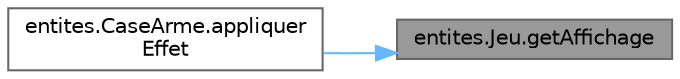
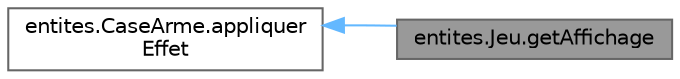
edge "entites.CaseArme.appliquer Effet" -> "entites.Jeu.getAffichage": reversed
